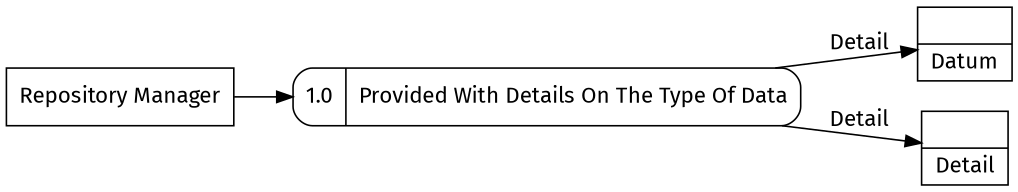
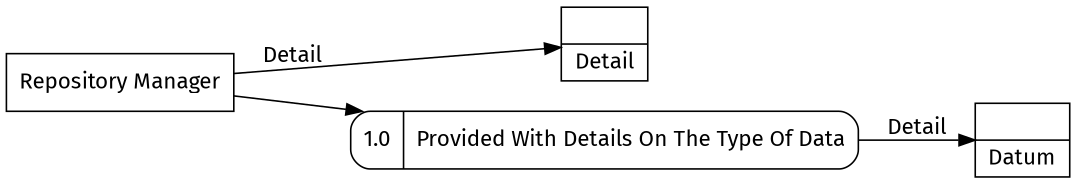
edge "1.0" -> "Detail": now "Repository Manager" -> "Detail"
